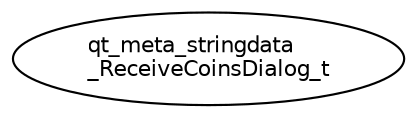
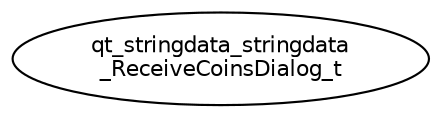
node "qt_meta_stringdata _ReceiveCoinsDialog_t": label "qt_meta_stringdata _ReceiveCoinsDialog_t" -> "qt_stringdata_stringdata _ReceiveCoinsDialog_t"
